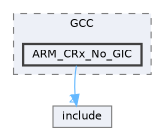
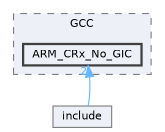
edge "ARM_CRx_No_GIC" -> "include": reversed
